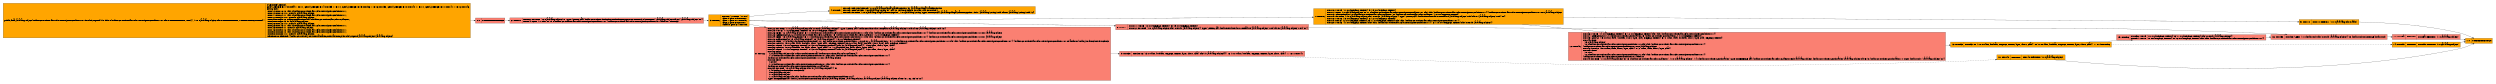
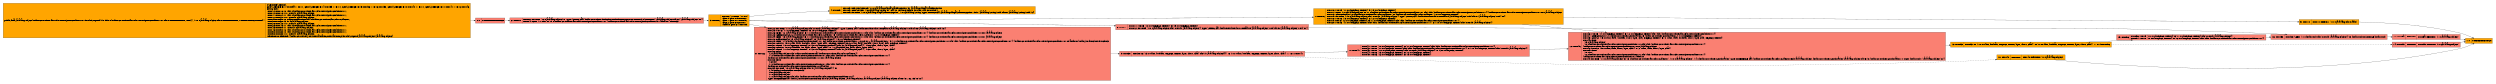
node "14: 0x0055": fillcolor orange -> salmon
node "11: 0x0041": added
